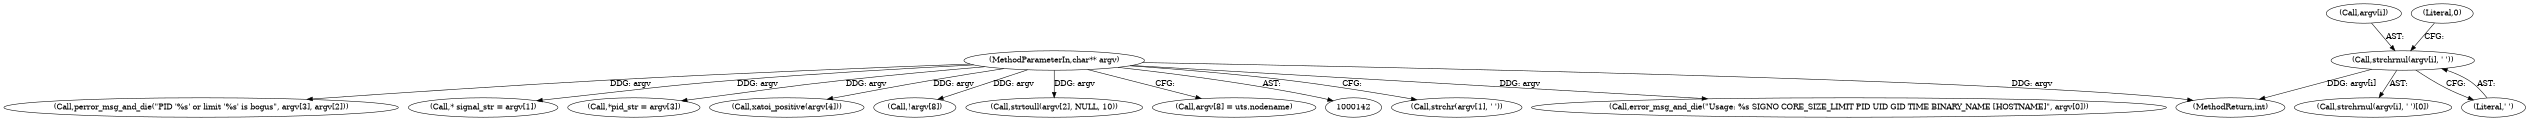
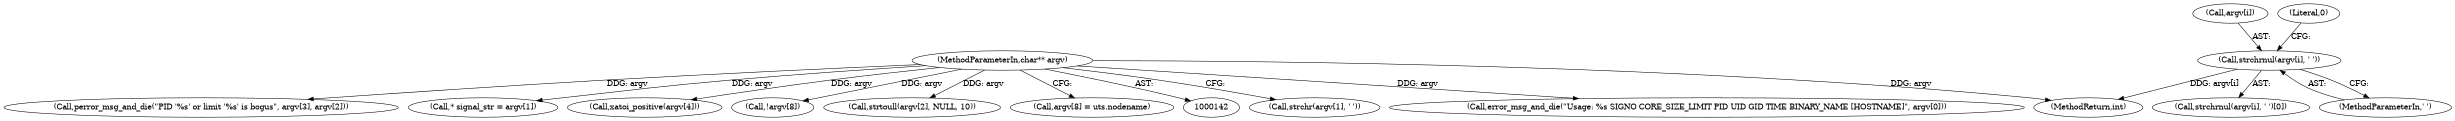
node "(Call,*pid_str = argv[3])": removed
node "(Literal,' ')": label "(Literal,' ')" -> "(MethodParameterIn,' ')"
